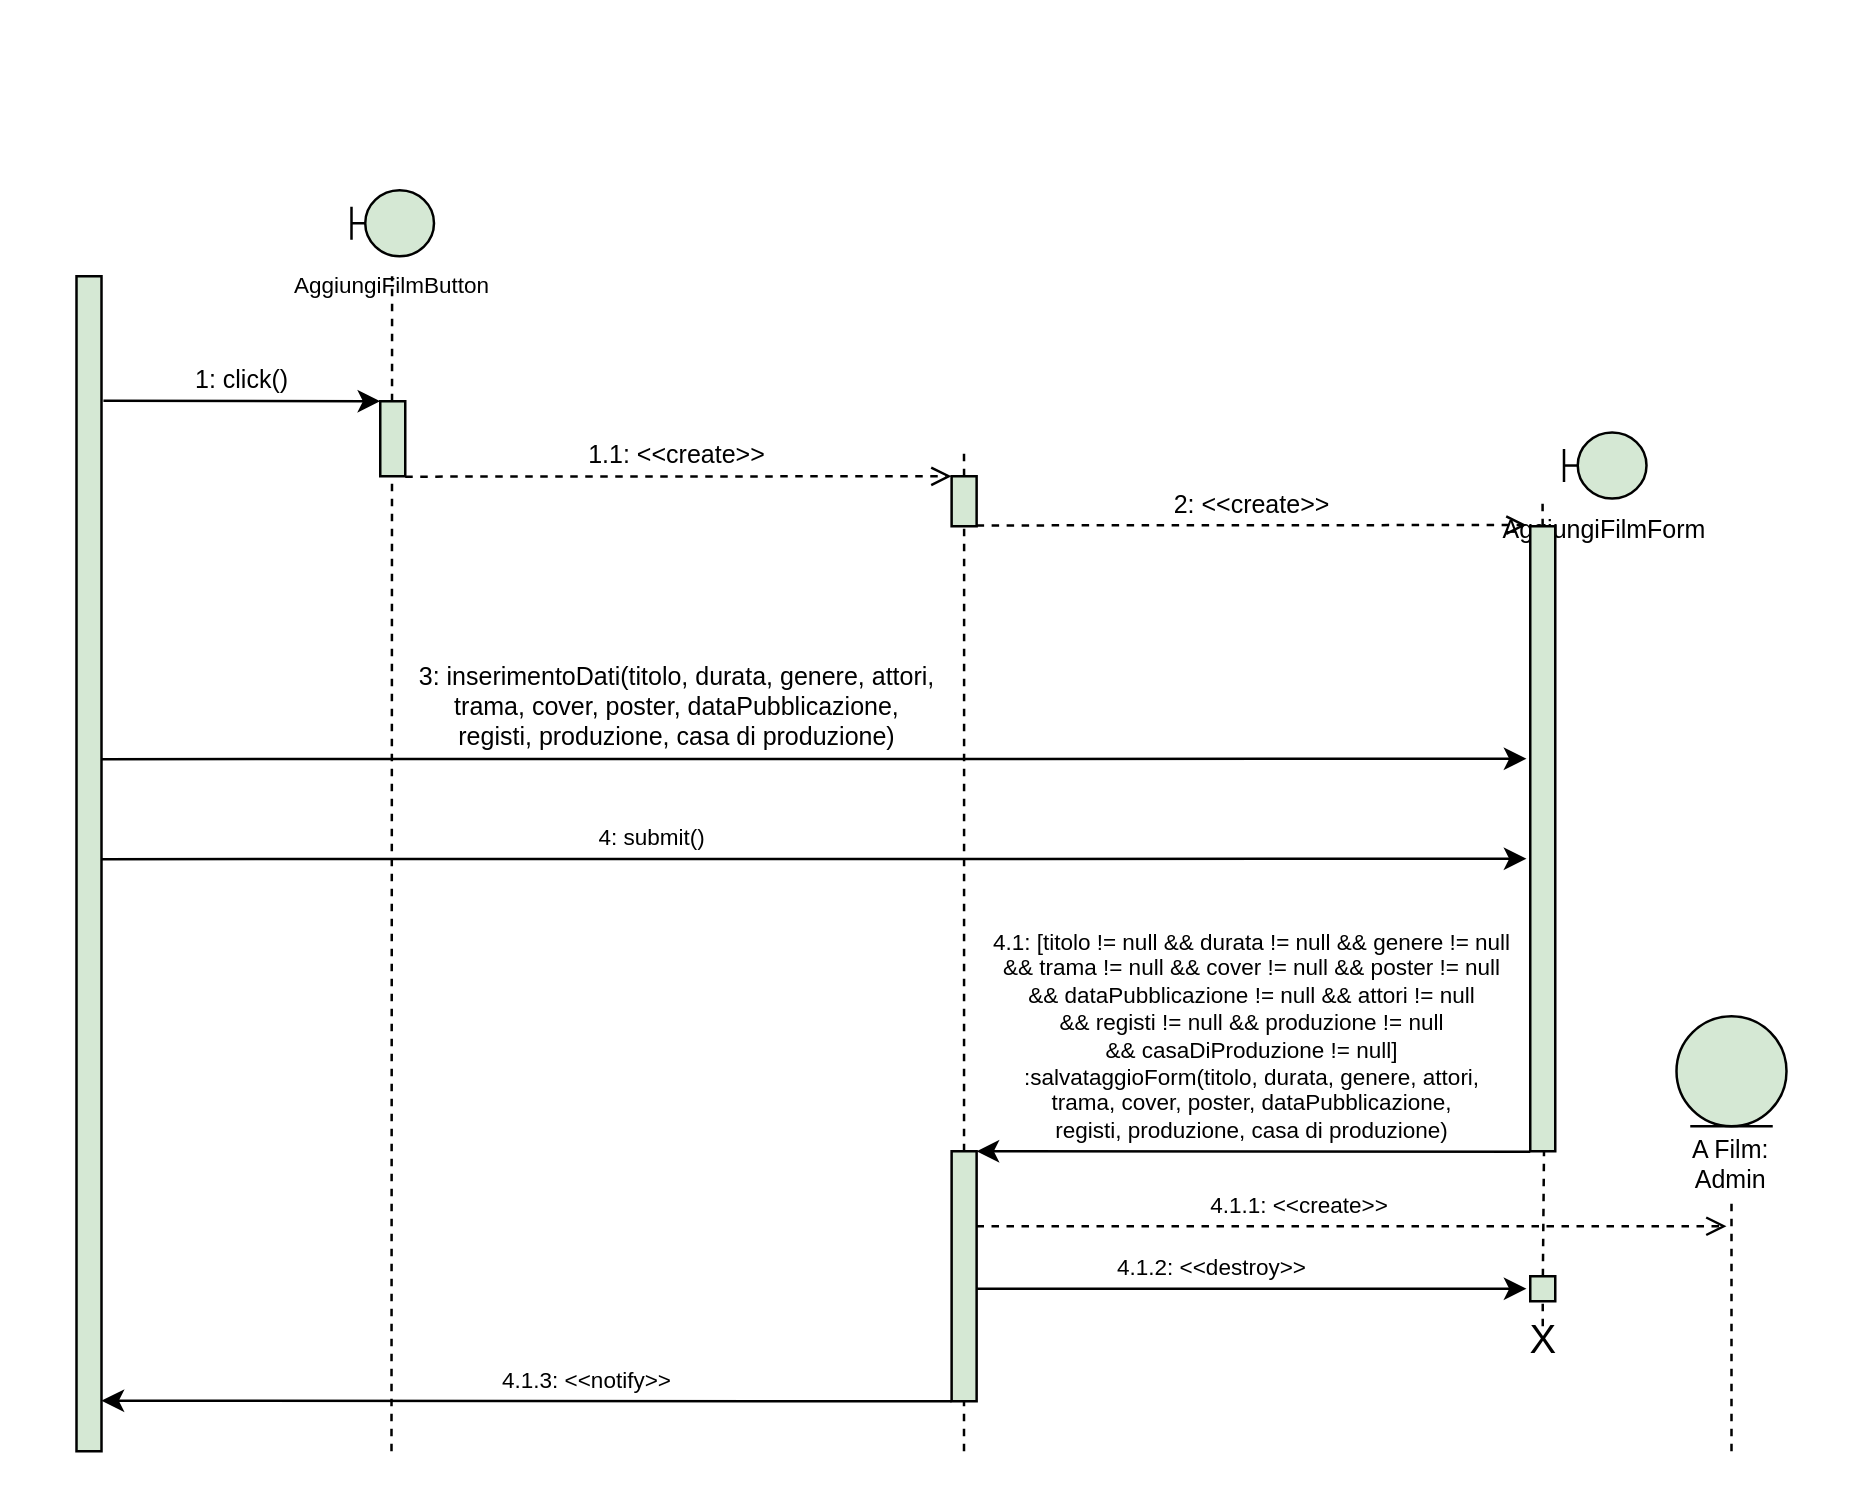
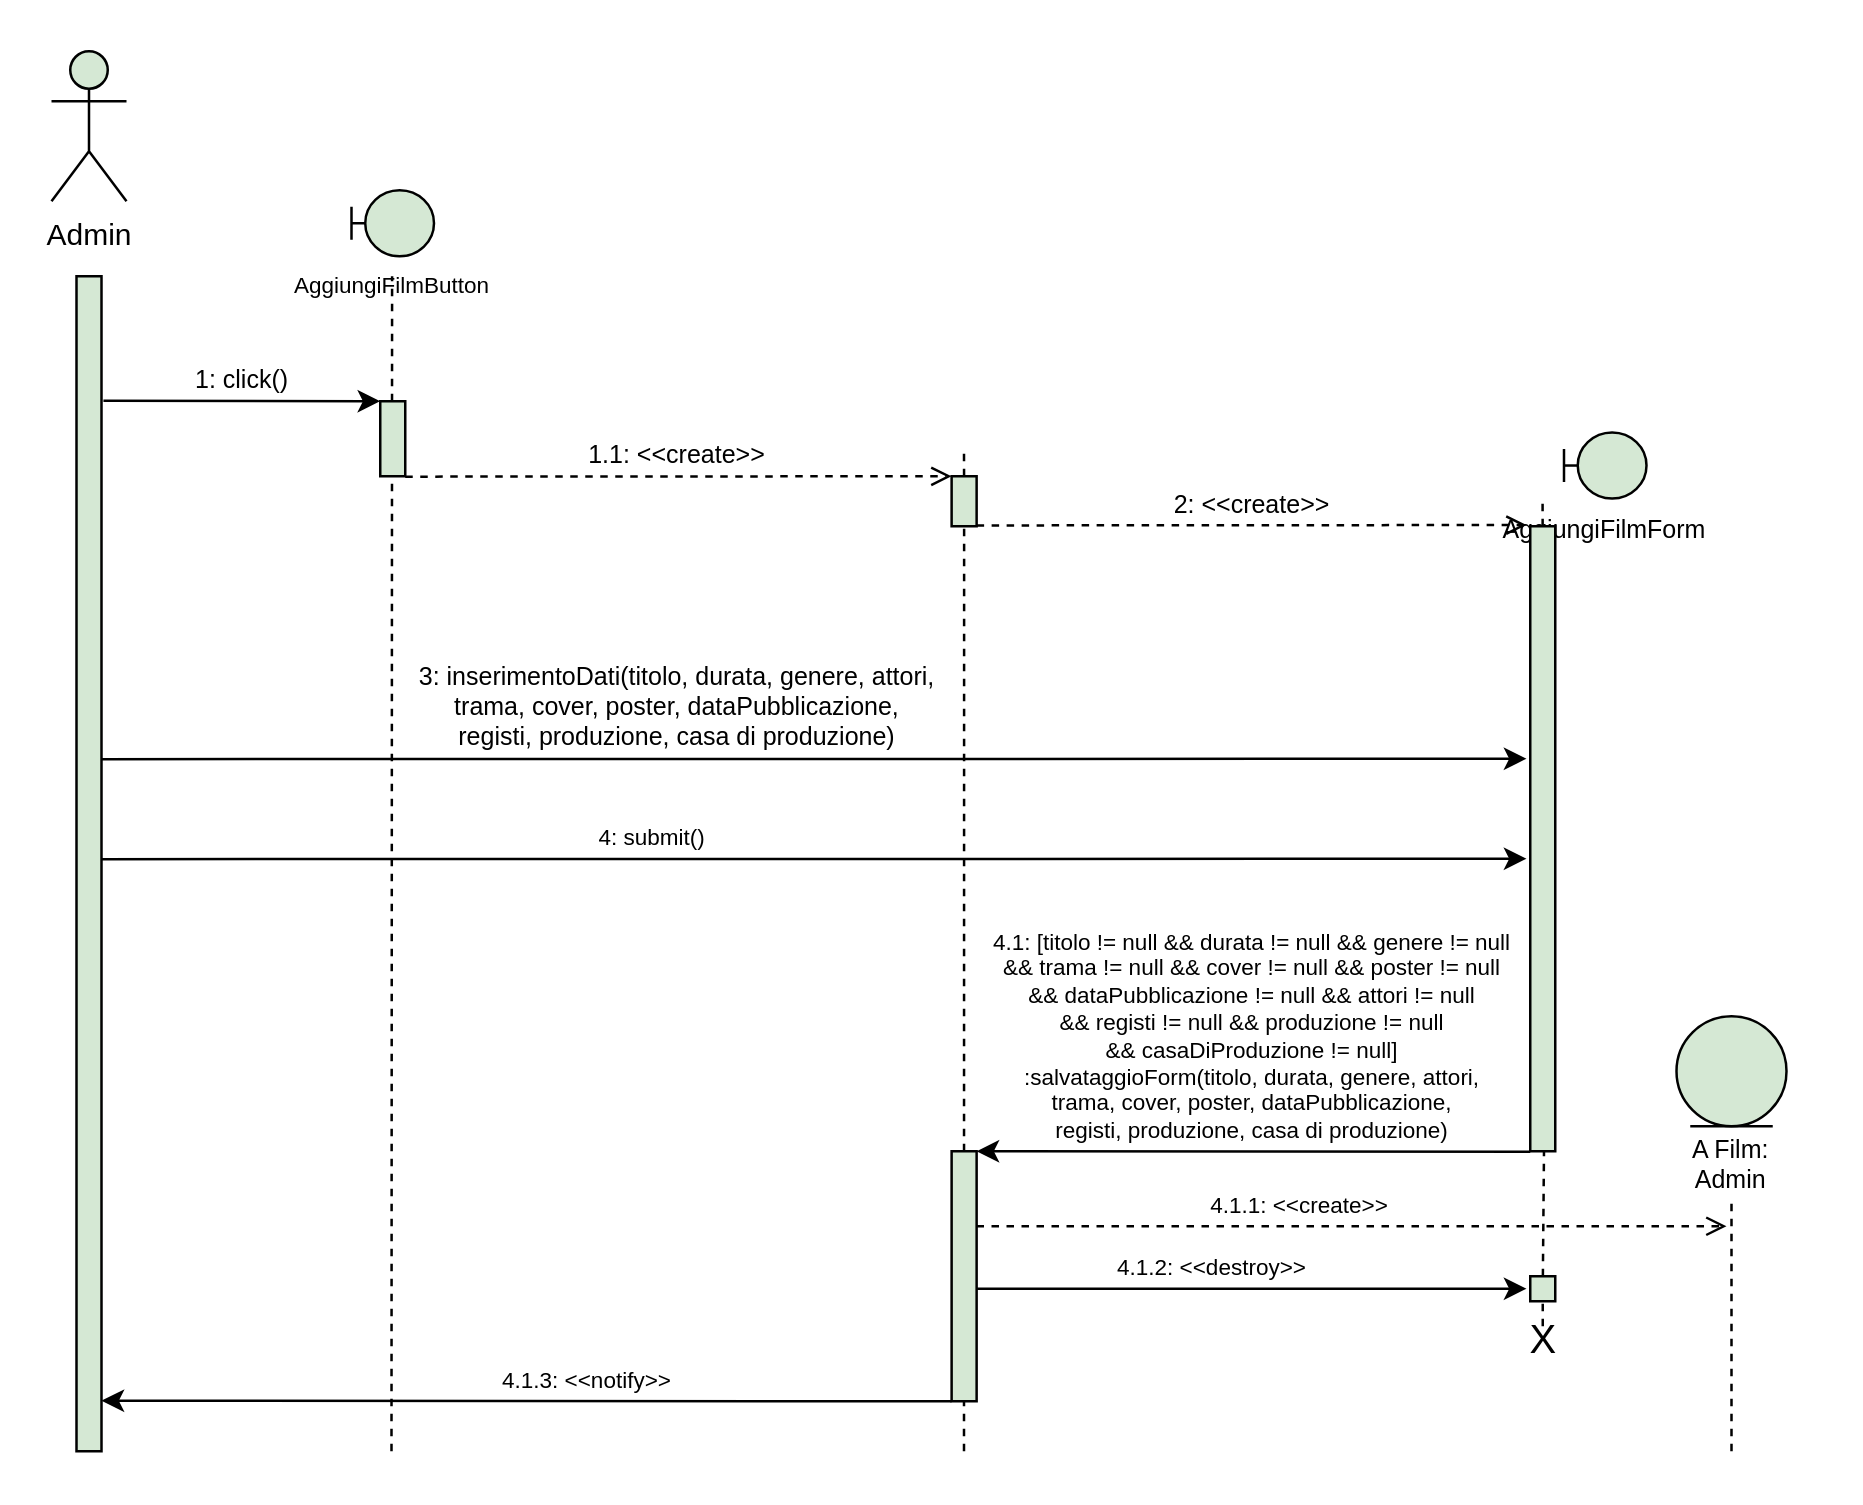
node "Admin": added
